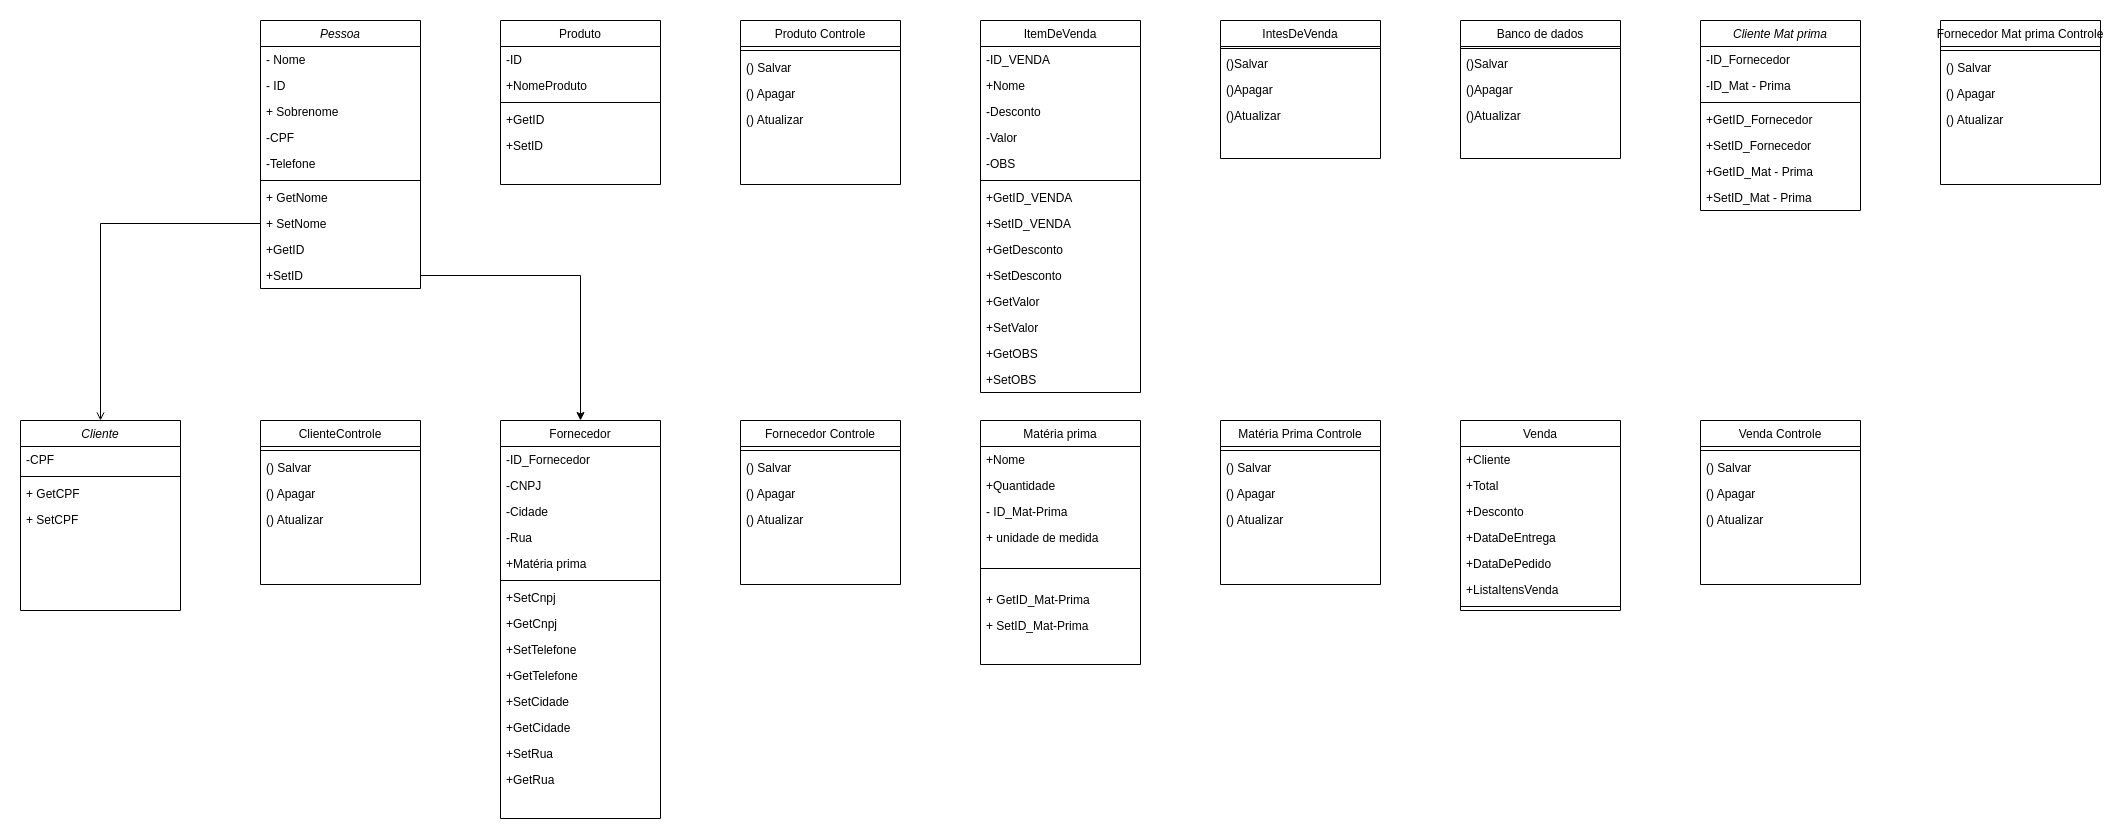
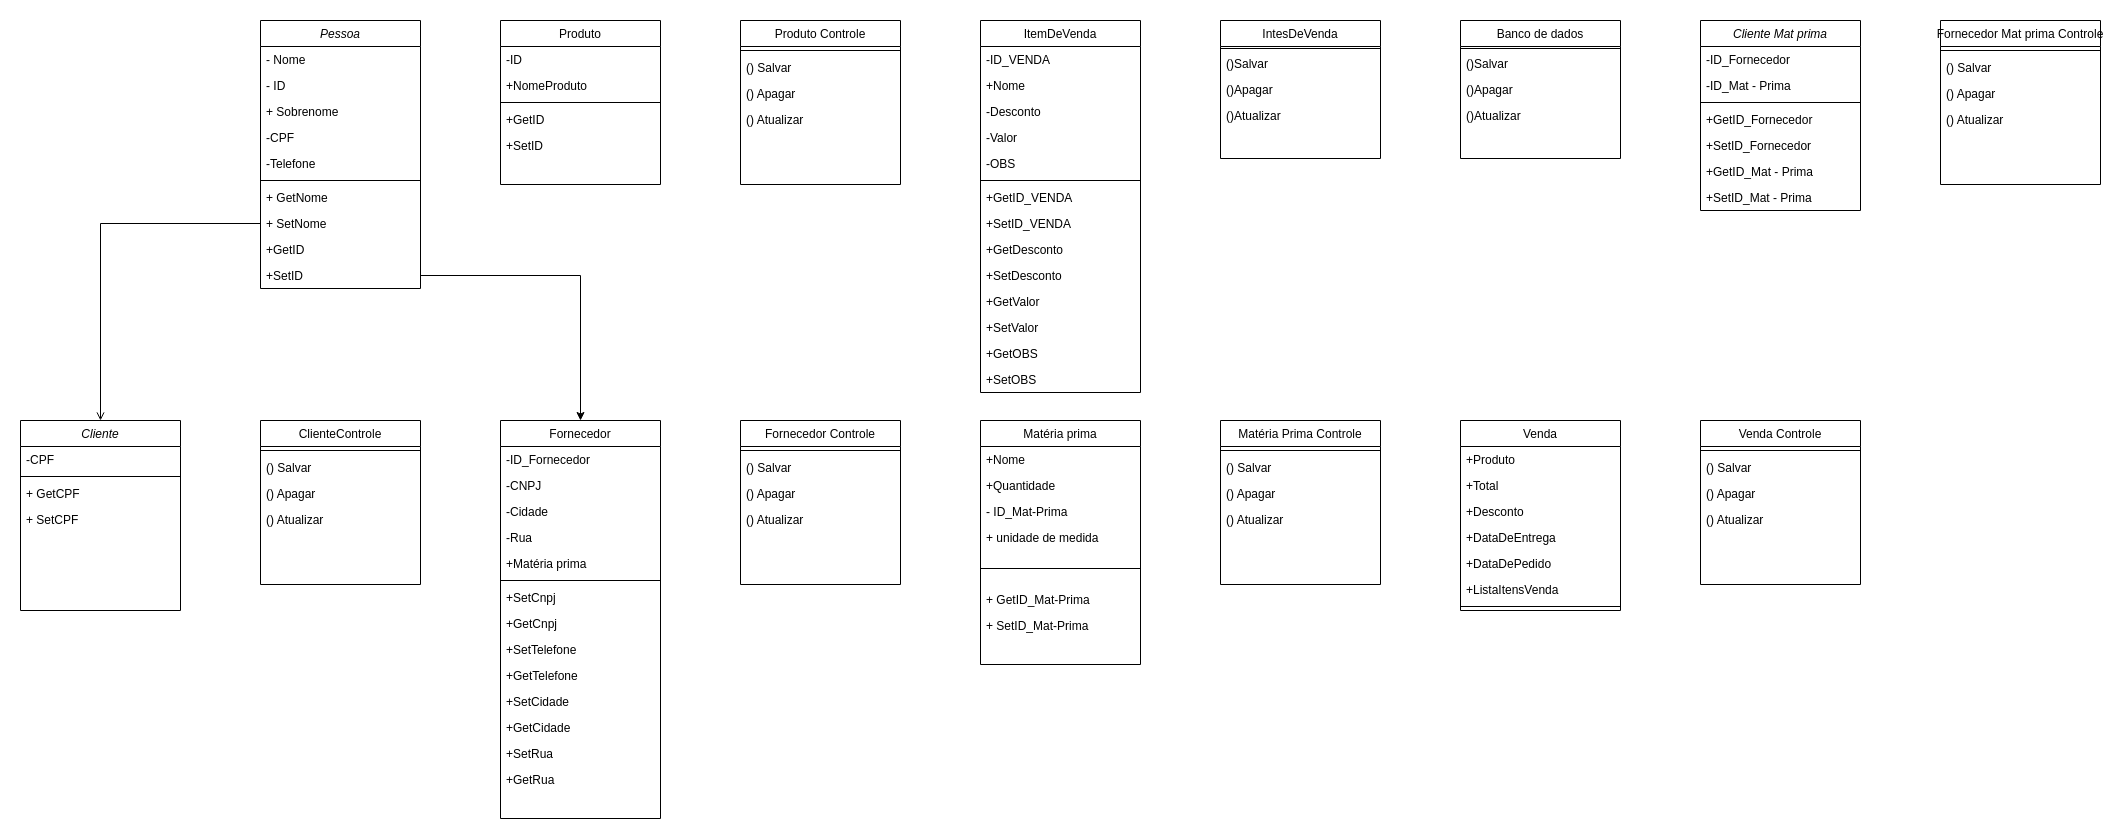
node "+Cliente": label "+Cliente" -> "+Produto"
